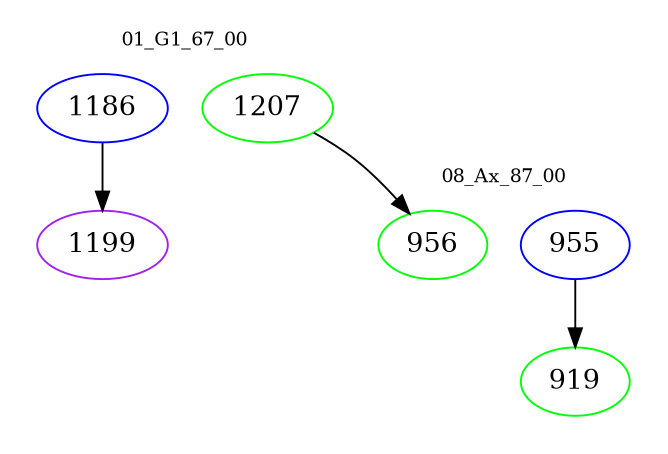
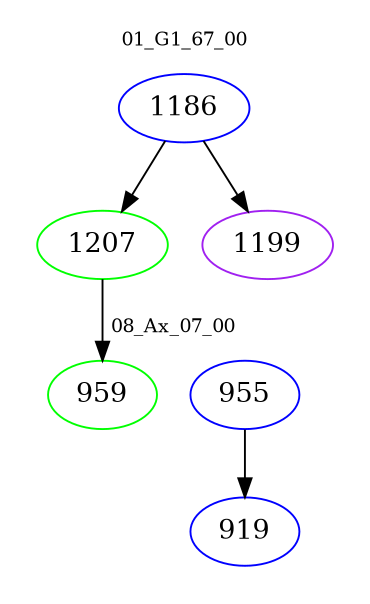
edge "1186" -> "1207": added
cluster "08_Ax_87_00": label "08_Ax_87_00" -> "08_Ax_07_00"
node "956": label "956" -> "959"
node "919": color green -> blue
